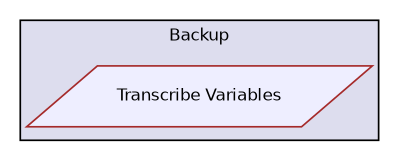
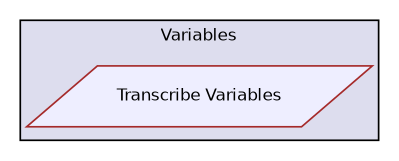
cluster "Backup": label "Backup" -> "Variables"
